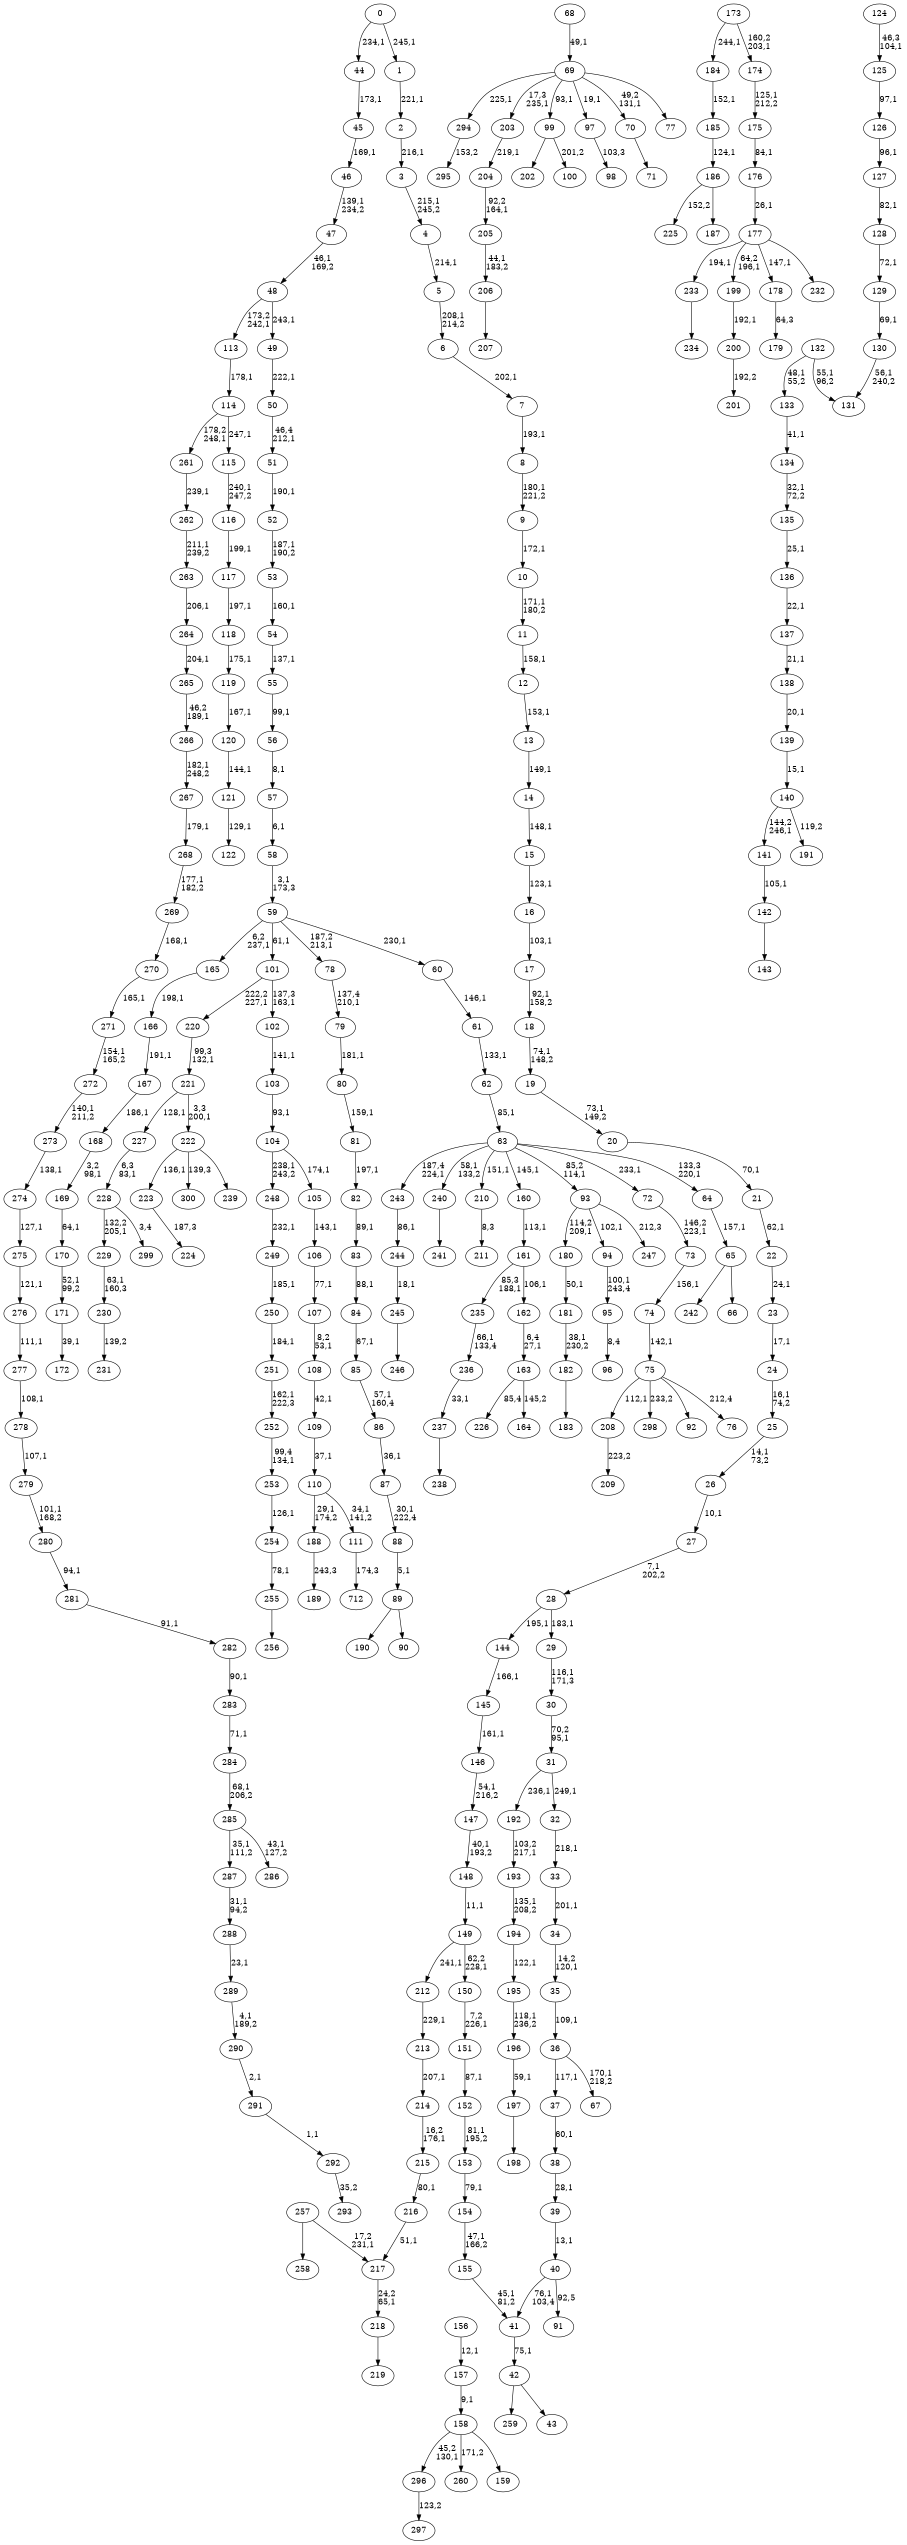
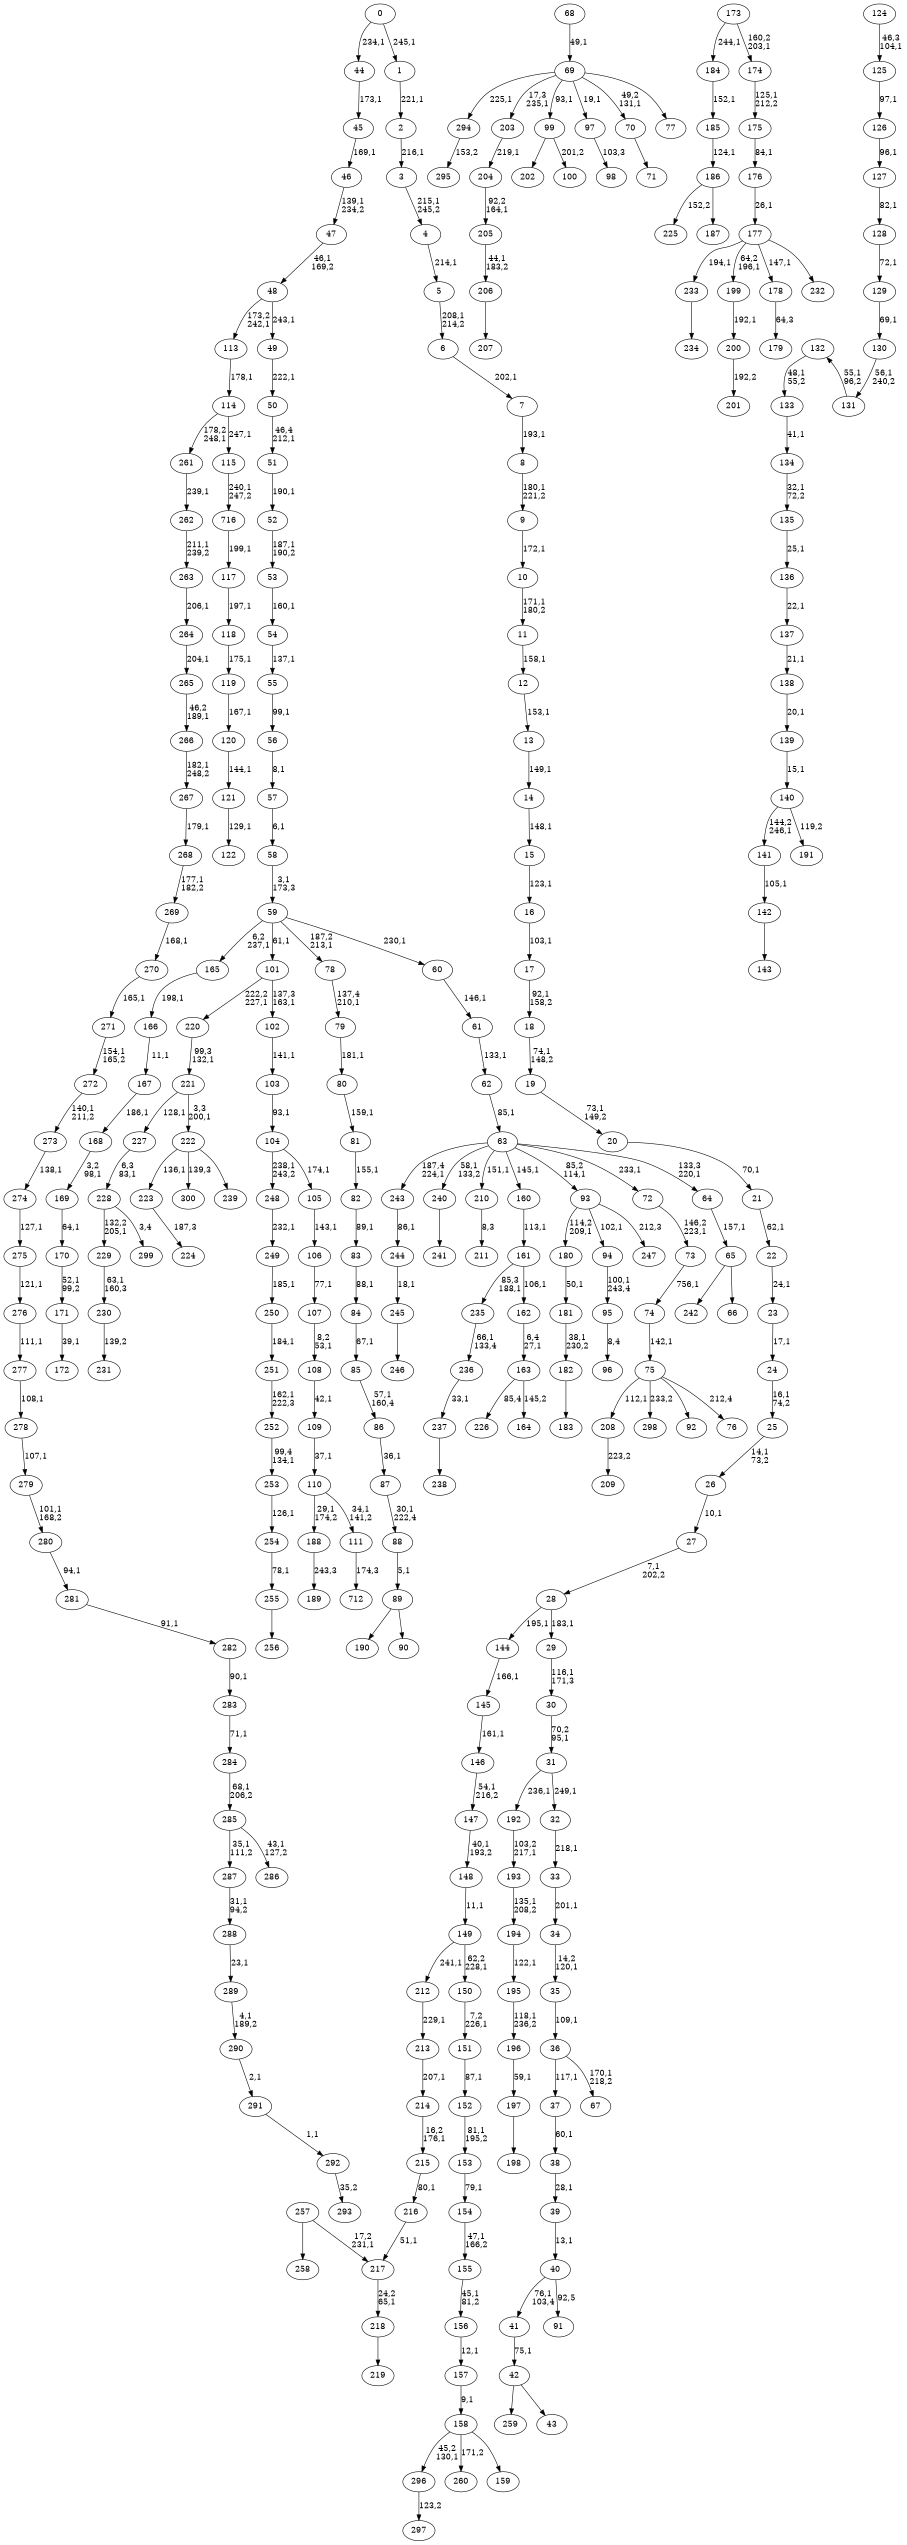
edge "132" -> "131": reversed
node "116": label "116" -> "716"
edge "166" -> "167": label "191,1" -> "11,1"
edge "81" -> "82": label "197,1" -> "155,1"
edge "73" -> "74": label "156,1" -> "756,1"
edge "155" -> "41": now "155" -> "156"
